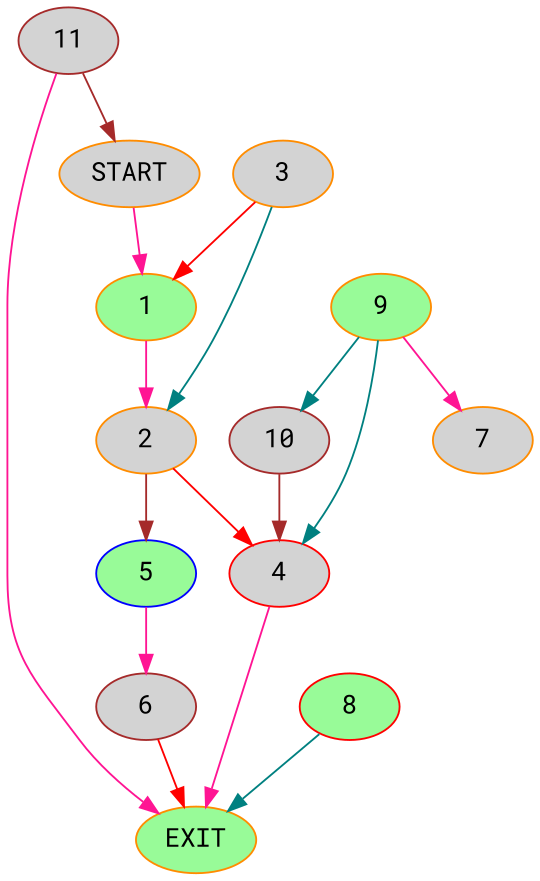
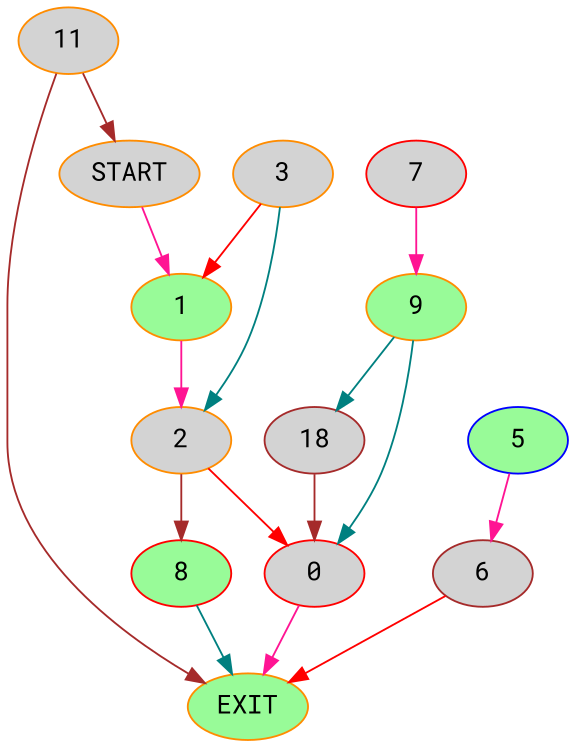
node "11": color brown -> darkorange
edge "9" -> "7": reversed
node "10": label "10" -> "18"
node "7": color darkorange -> red
edge "11" -> "EXIT": color deeppink -> brown
edge "2" -> "5": now "2" -> "8"
node "4": label "4" -> "0"
